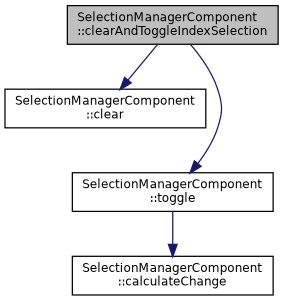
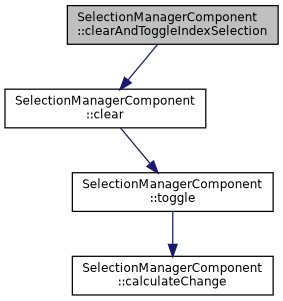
edge "SelectionManagerComponent ::clearAndToggleIndexSelection" -> "SelectionManagerComponent ::toggle": now "SelectionManagerComponent ::clear" -> "SelectionManagerComponent ::toggle"
